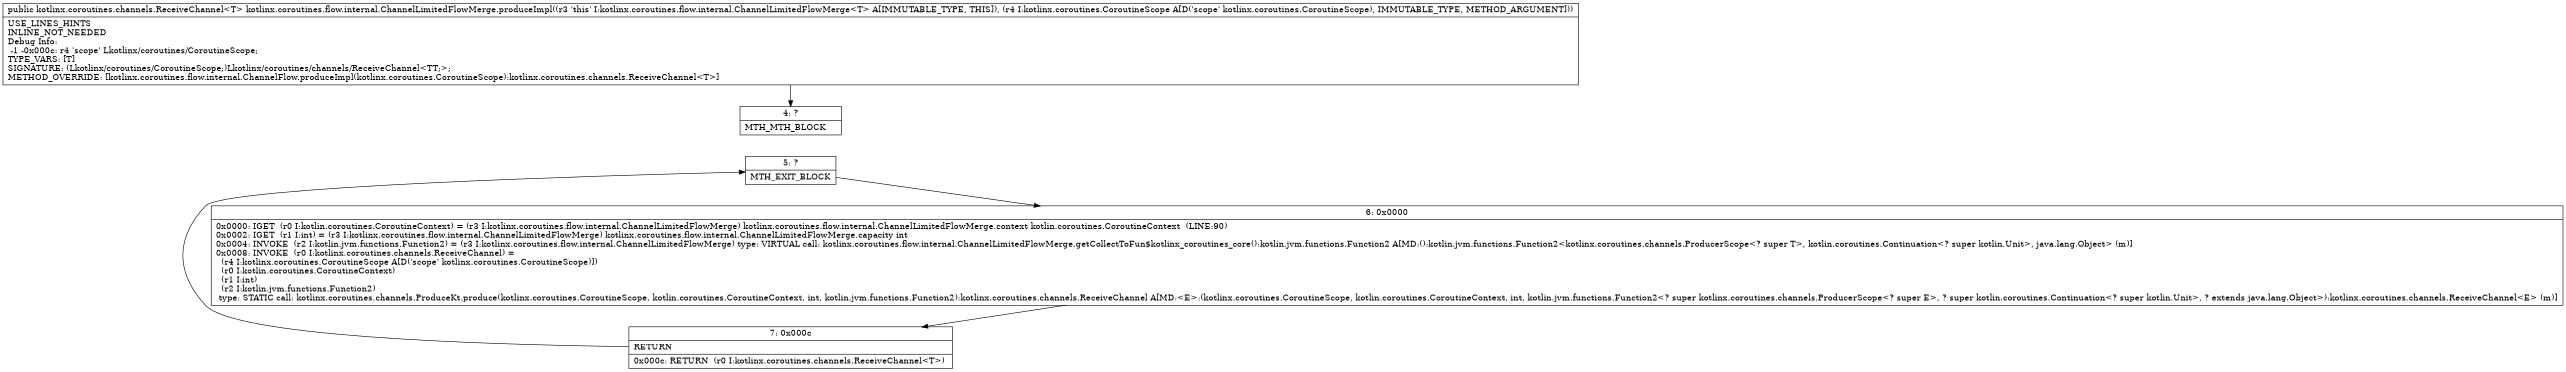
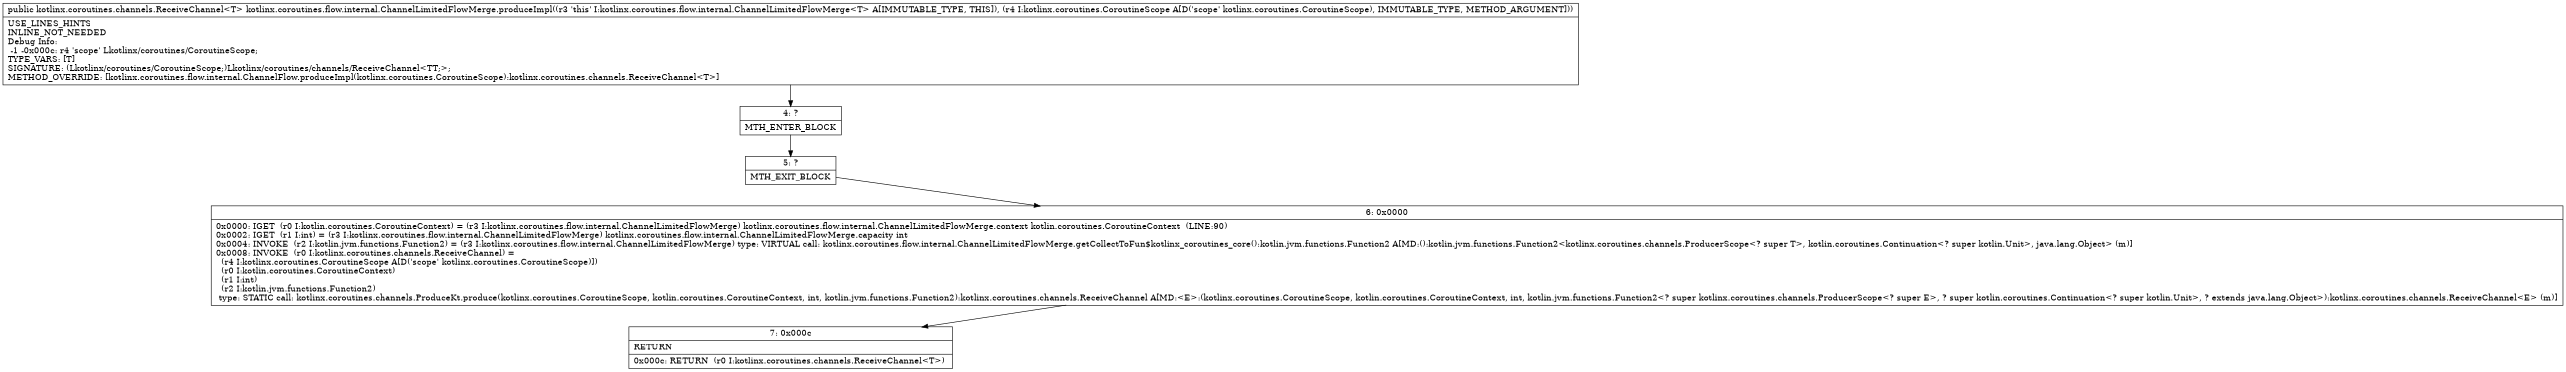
node "4: ?": text "MTH_MTH_BLOCK" -> "MTH_ENTER_BLOCK"
edge "7: 0x000c" -> "5: ?": now "4: ?" -> "5: ?"
